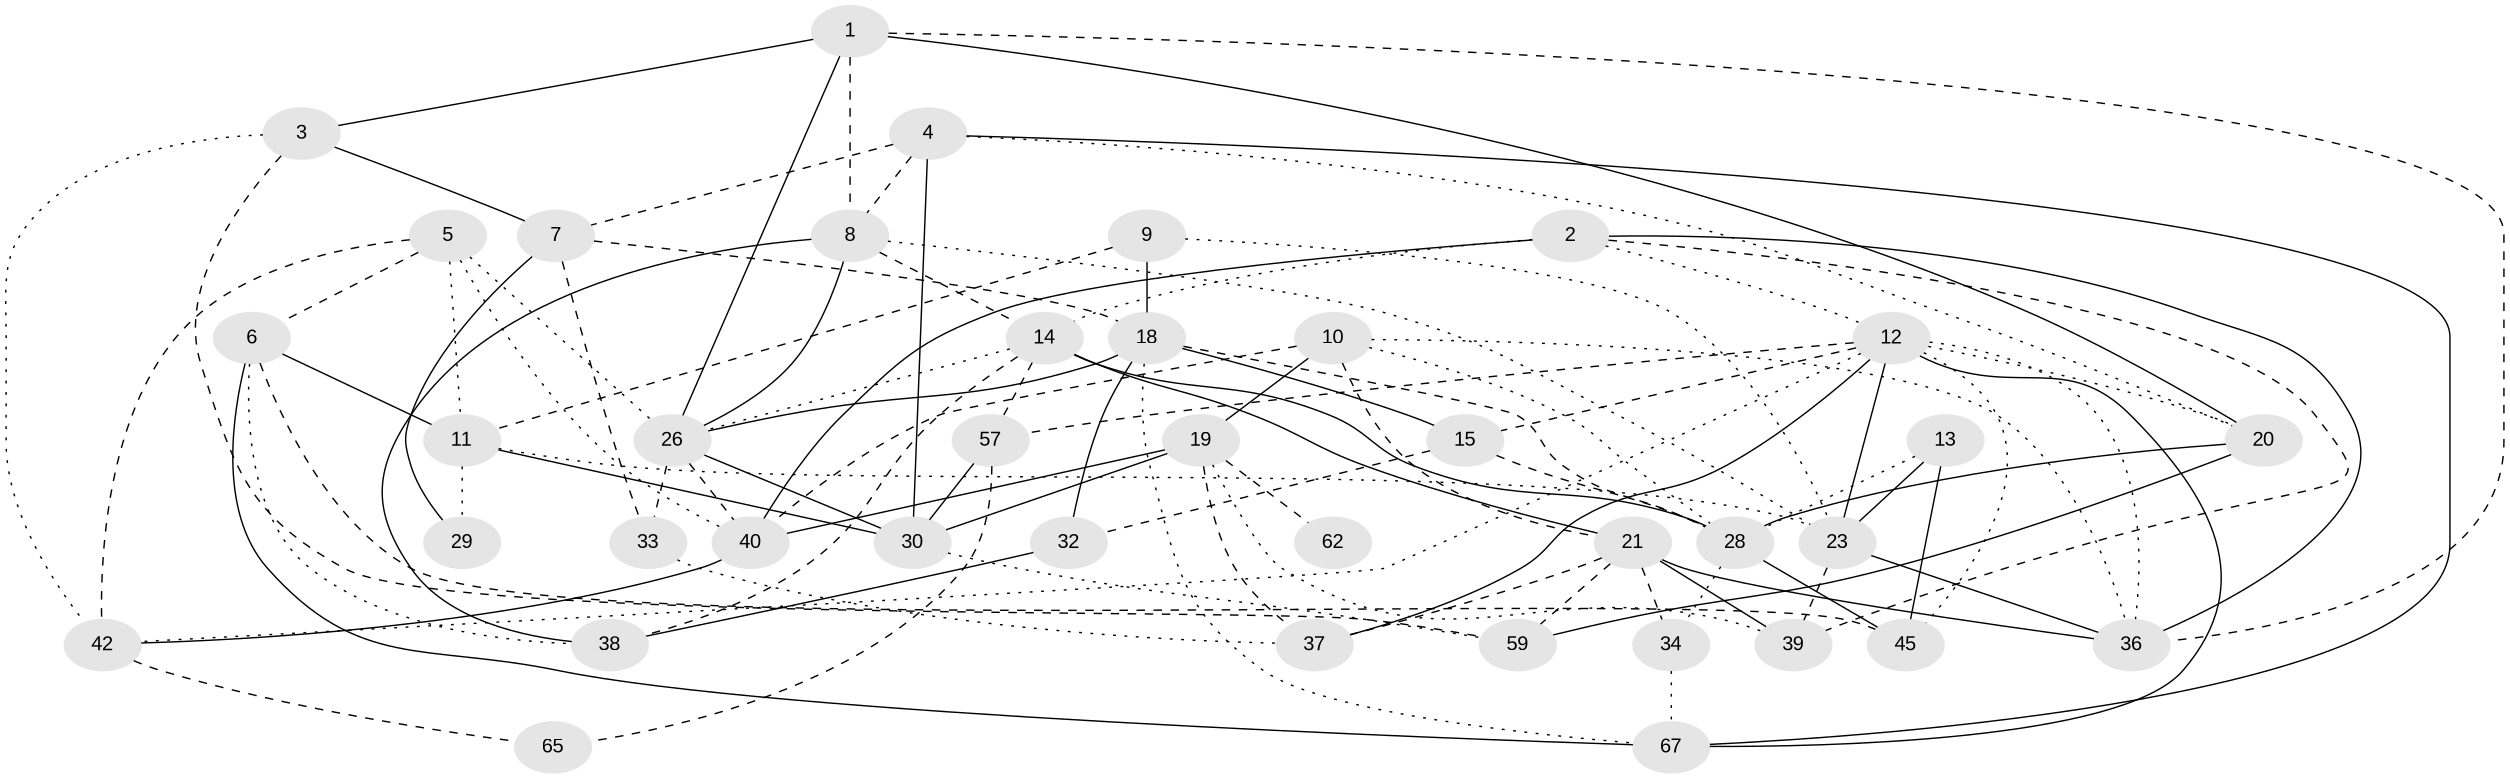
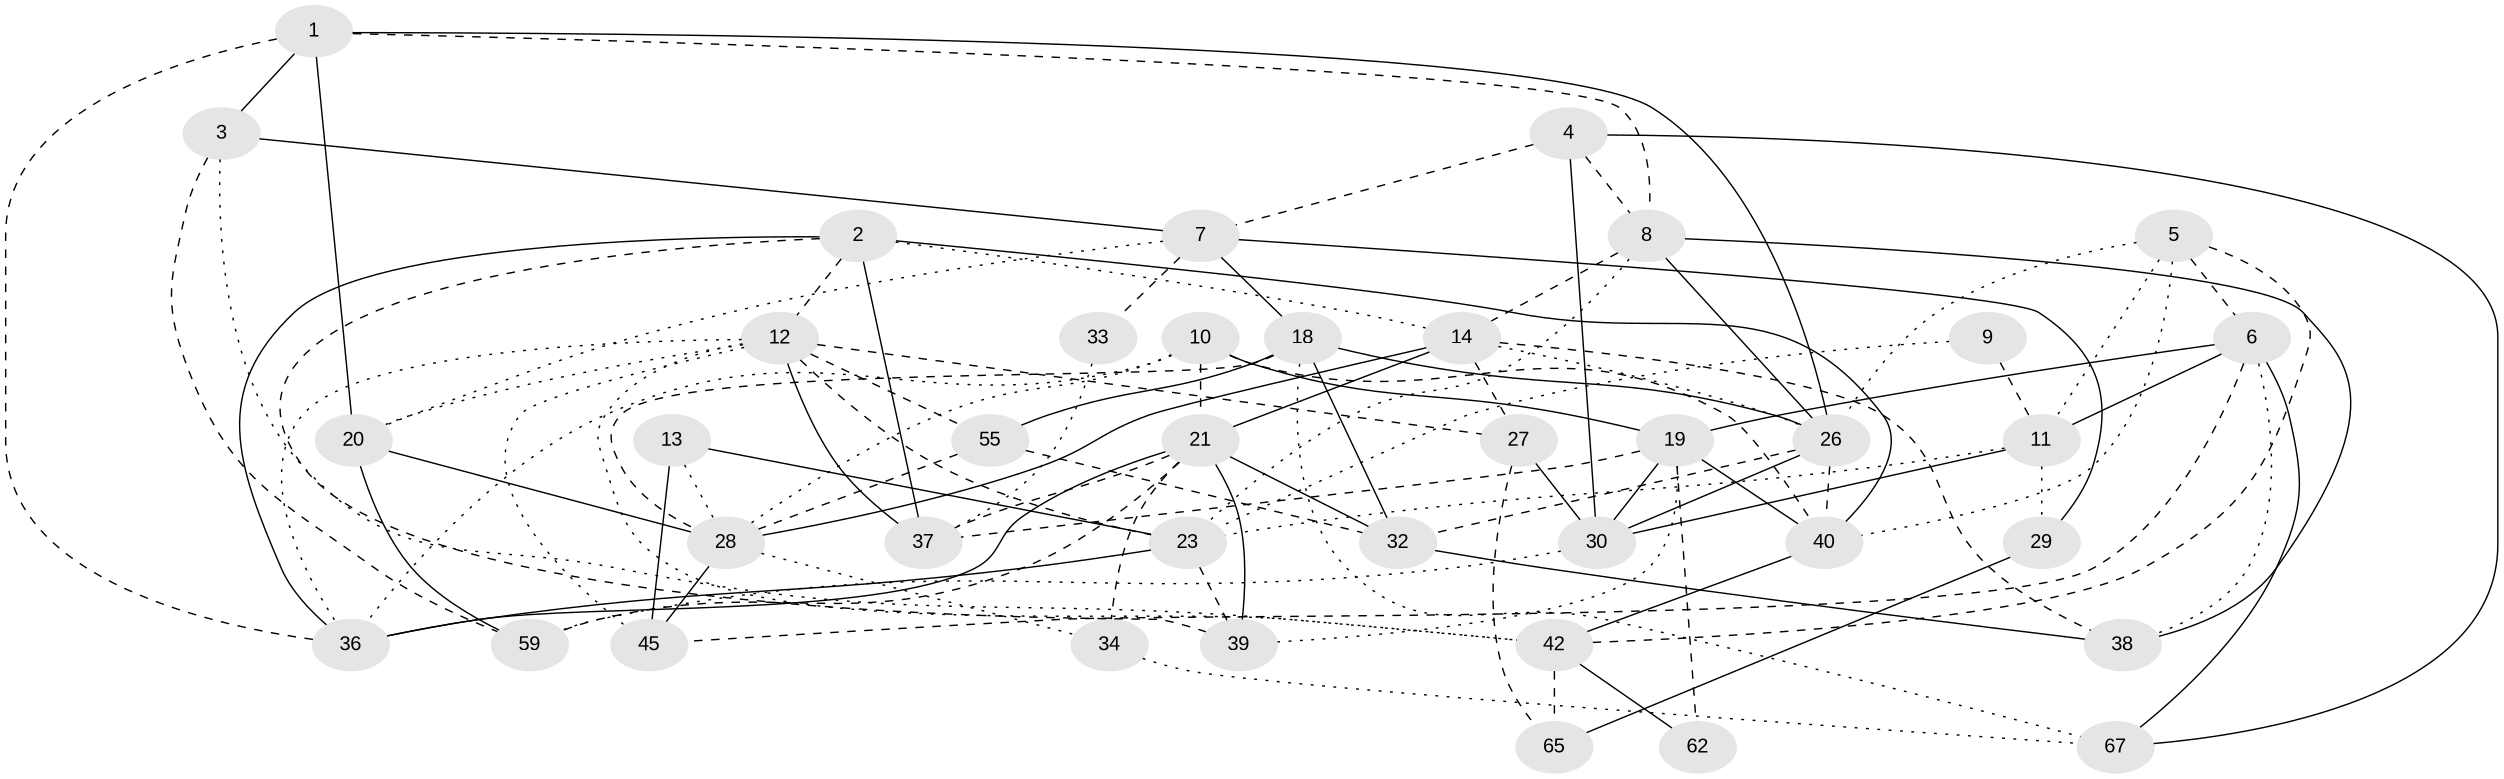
edge "4" -- "20": now "7" -- "20"
edge "7" -- "18": style dashed -> solid
edge "2" -- "12": style dotted -> dashed
edge "9" -- "18": removed
edge "6" -- "19": added
edge "2" -- "37": added
node "57": label "57" -> "27"
node "15": label "15" -> "55"
edge "12" -- "23": style solid -> dashed
edge "21" -- "32": added
edge "26" -- "33": now "26" -- "32"
edge "29" -- "65": added
edge "12" -- "67": removed
edge "42" -- "62": added
